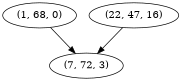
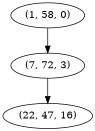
node "(1, 68, 0)": label "(1, 68, 0)" -> "(1, 58, 0)"
edge "(22, 47, 16)" -> "(7, 72, 3)": reversed
